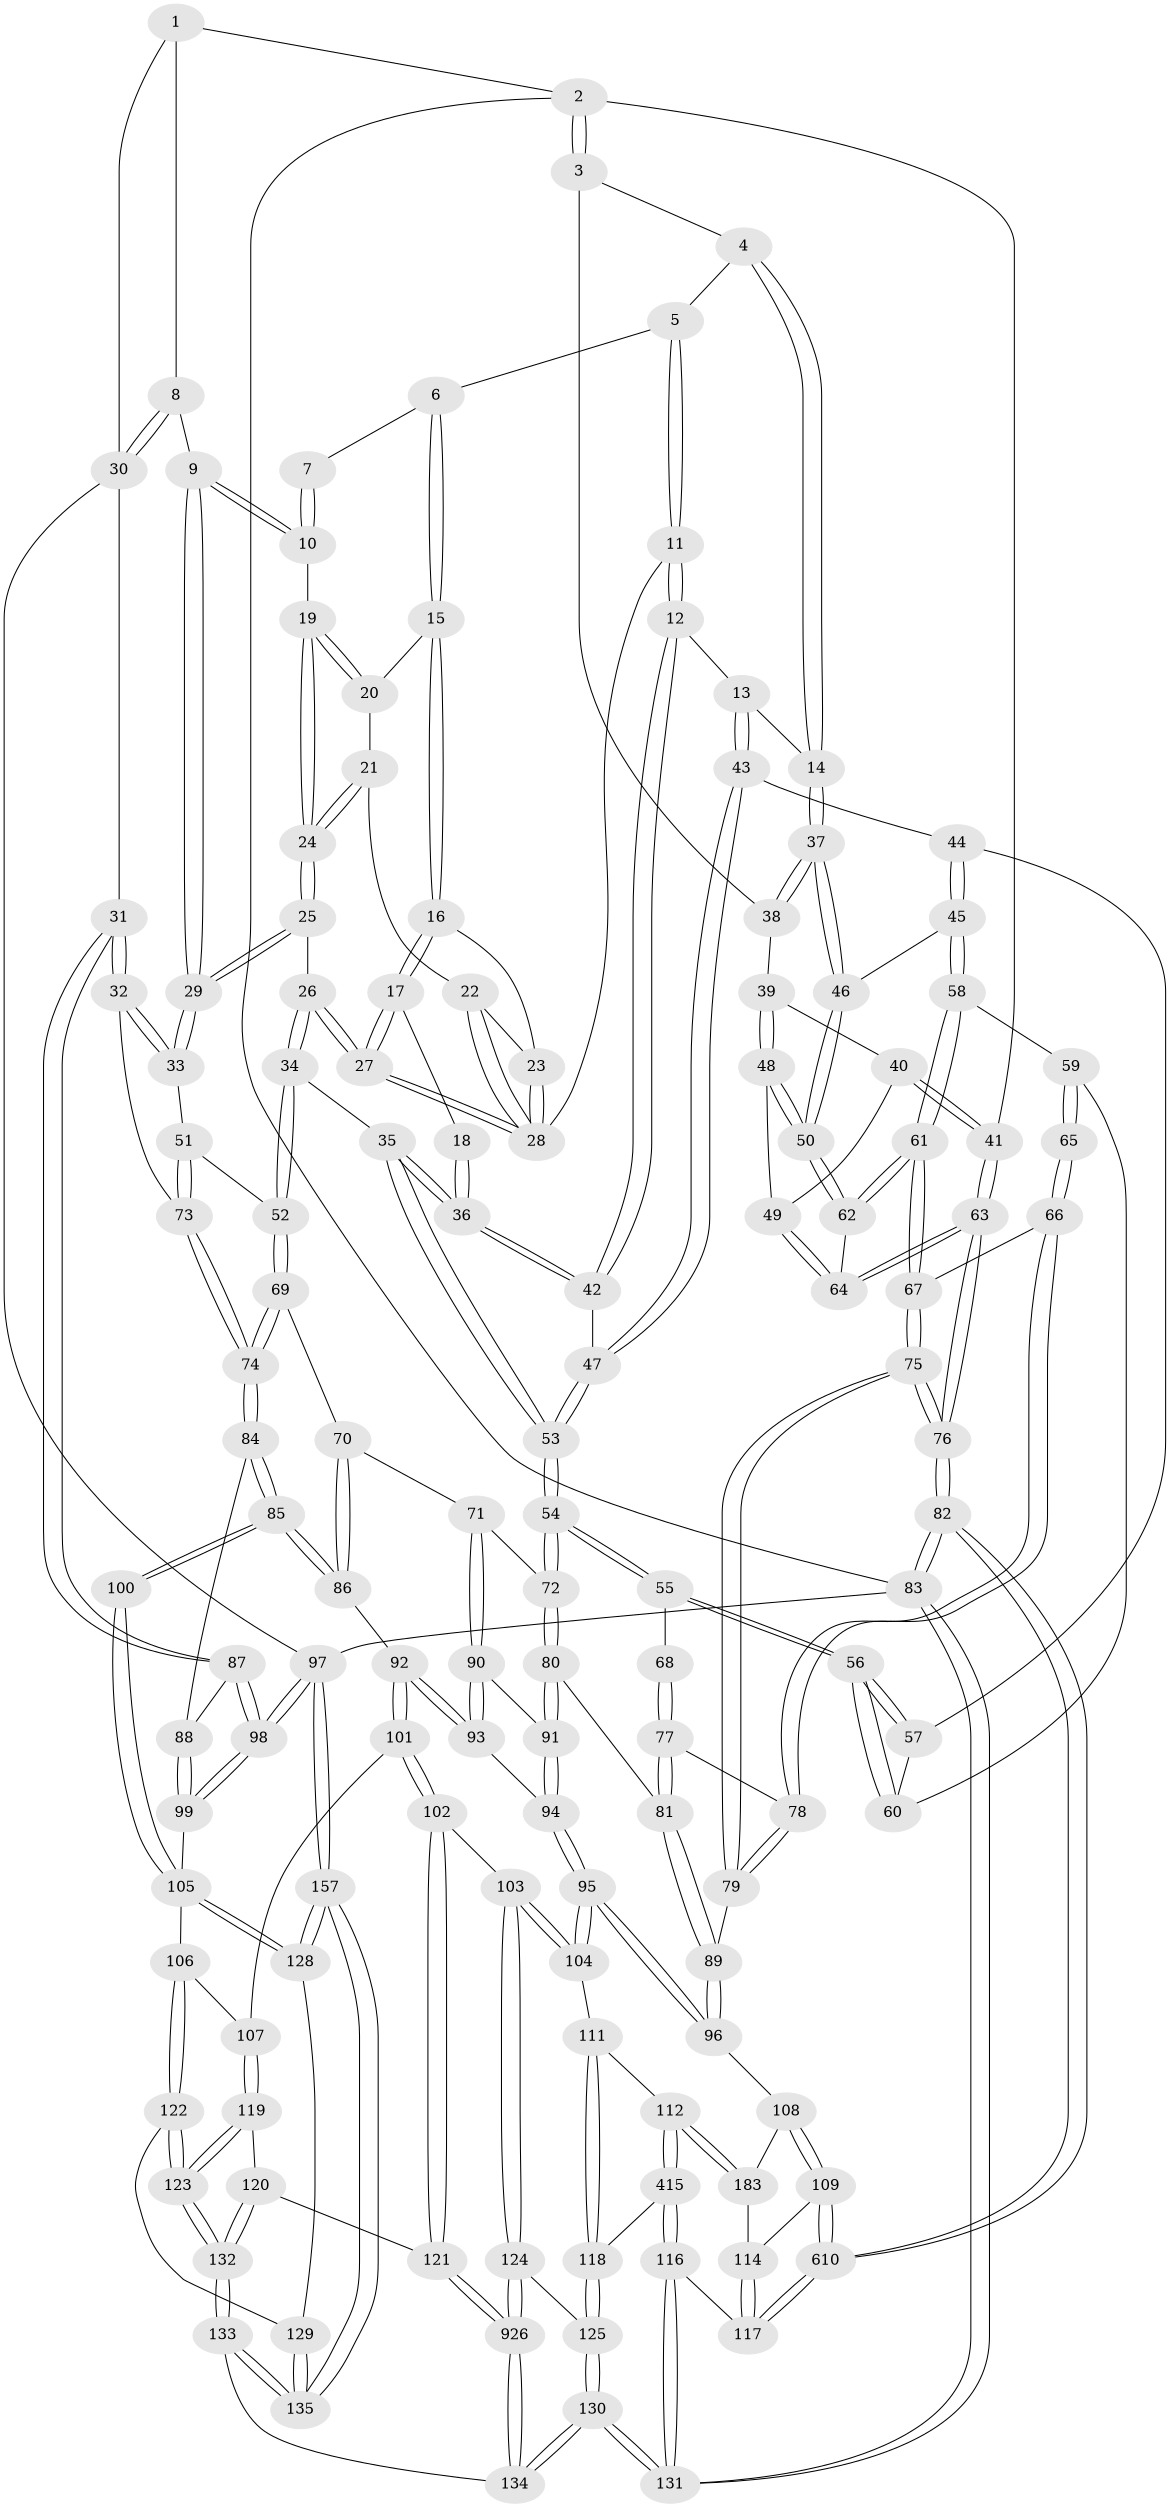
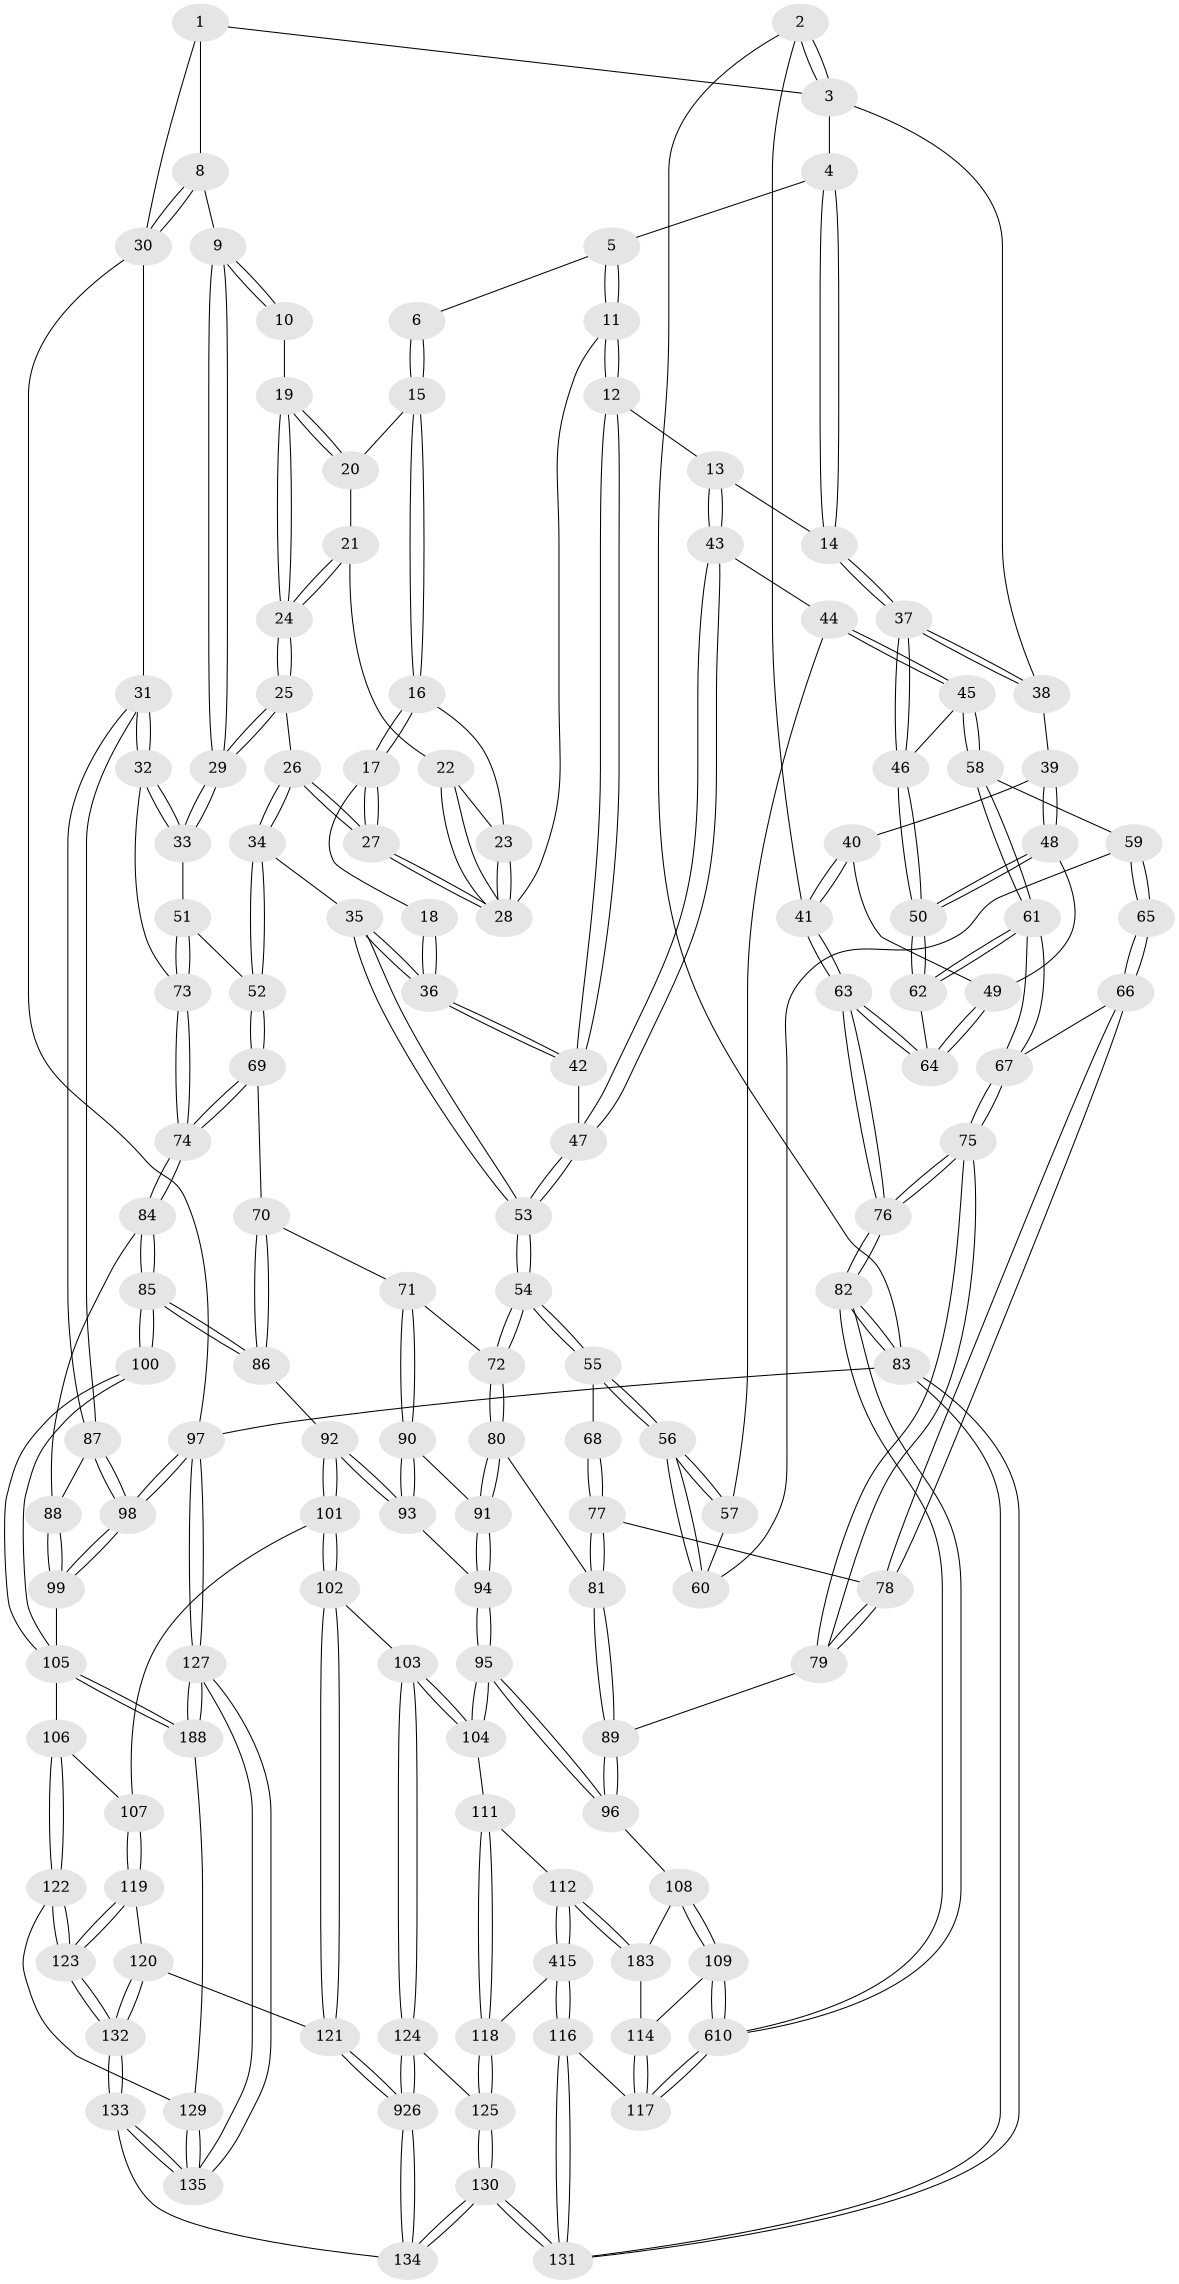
edge "1" -- "2": now "1" -- "3"
node "7": removed
node "157": label "157" -> "127"
node "128": label "128" -> "188"
